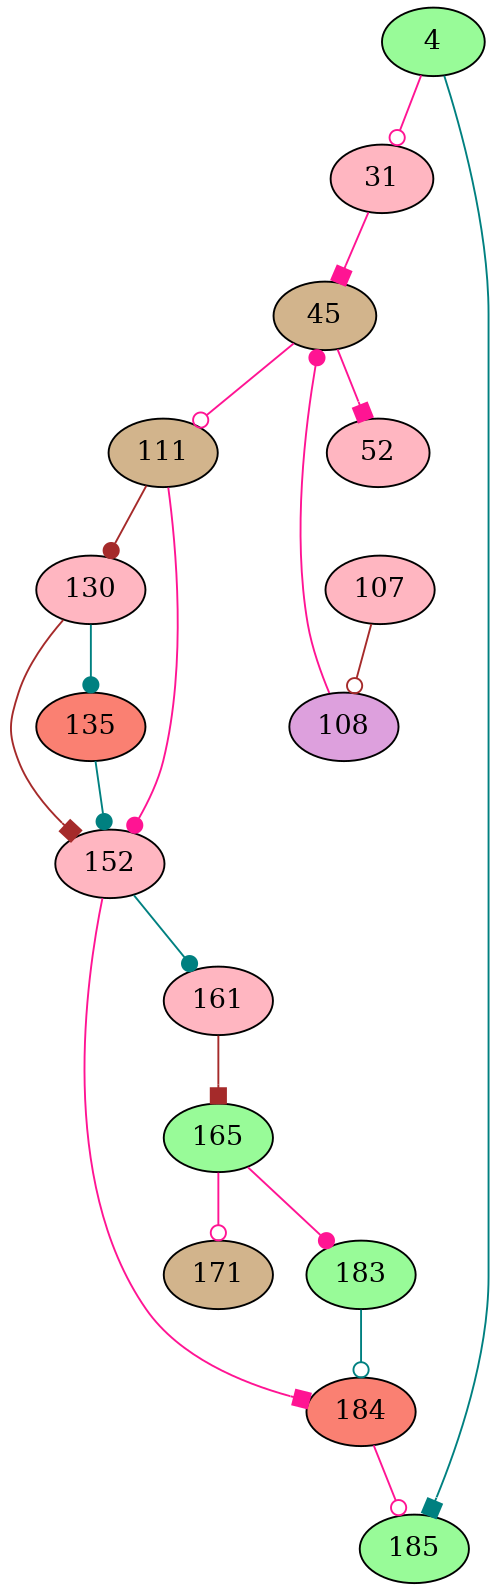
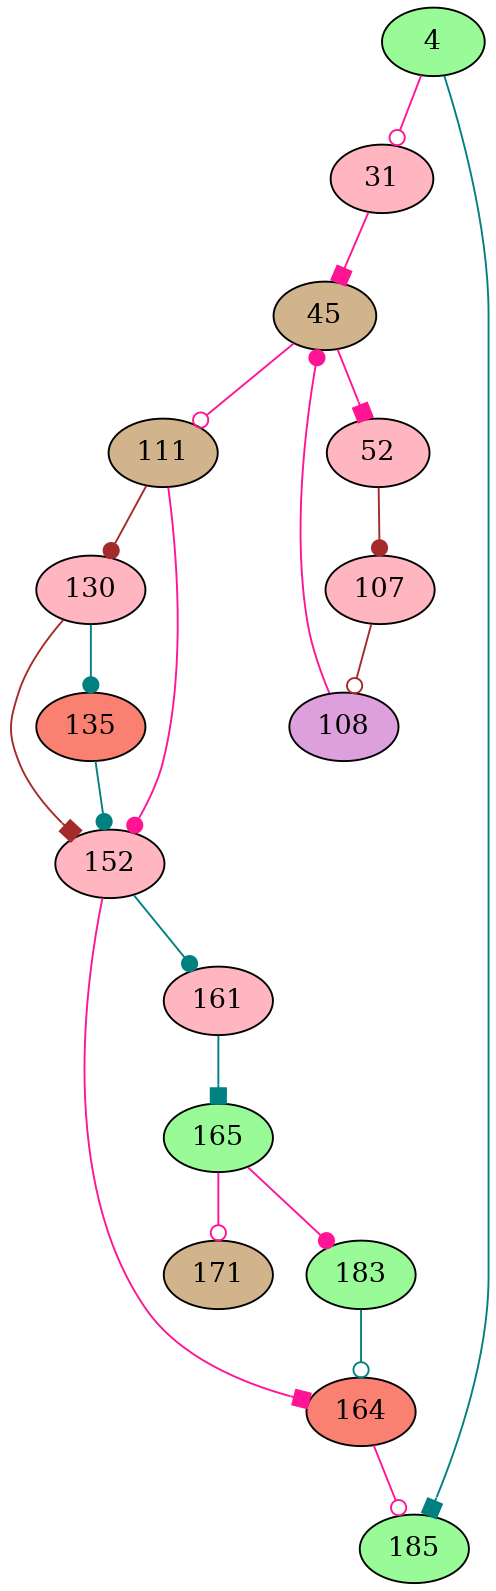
edge "52" -> "107": added
edge "161" -> "165": color brown -> teal
node "184": label "184" -> "164"
